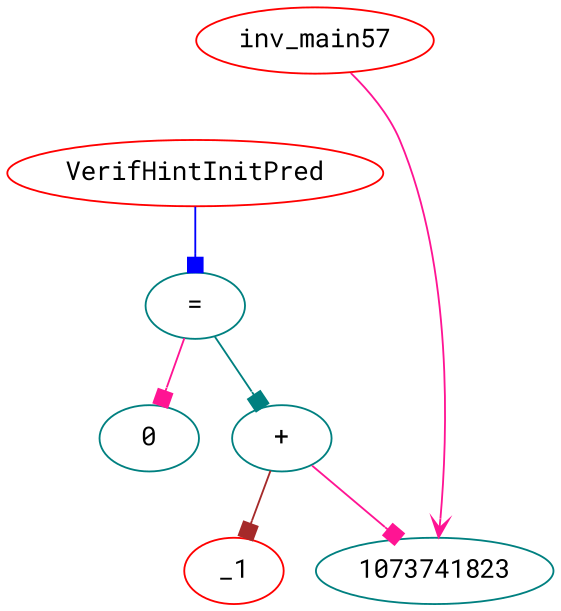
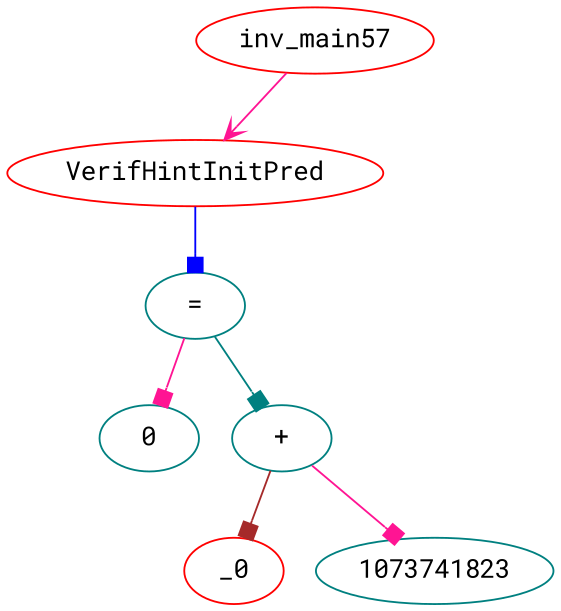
edge "inv_main57" -> "1073741823": now "inv_main57" -> "VerifHintInitPred"
node "_1": label "_1" -> "_0"
